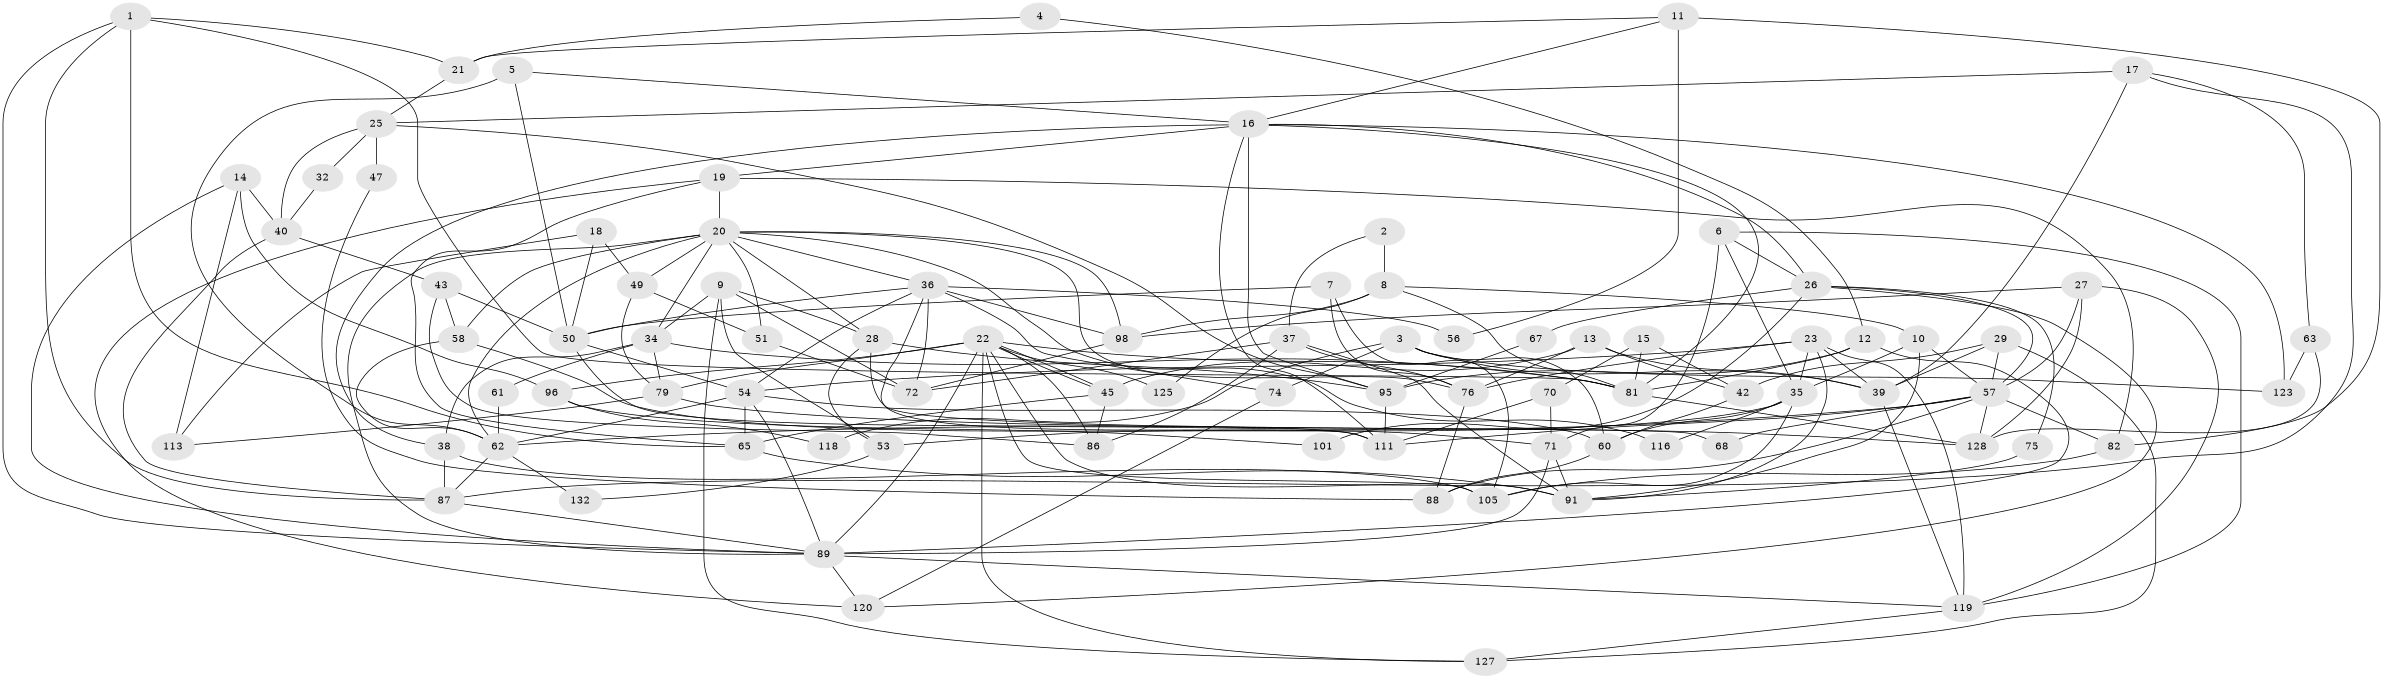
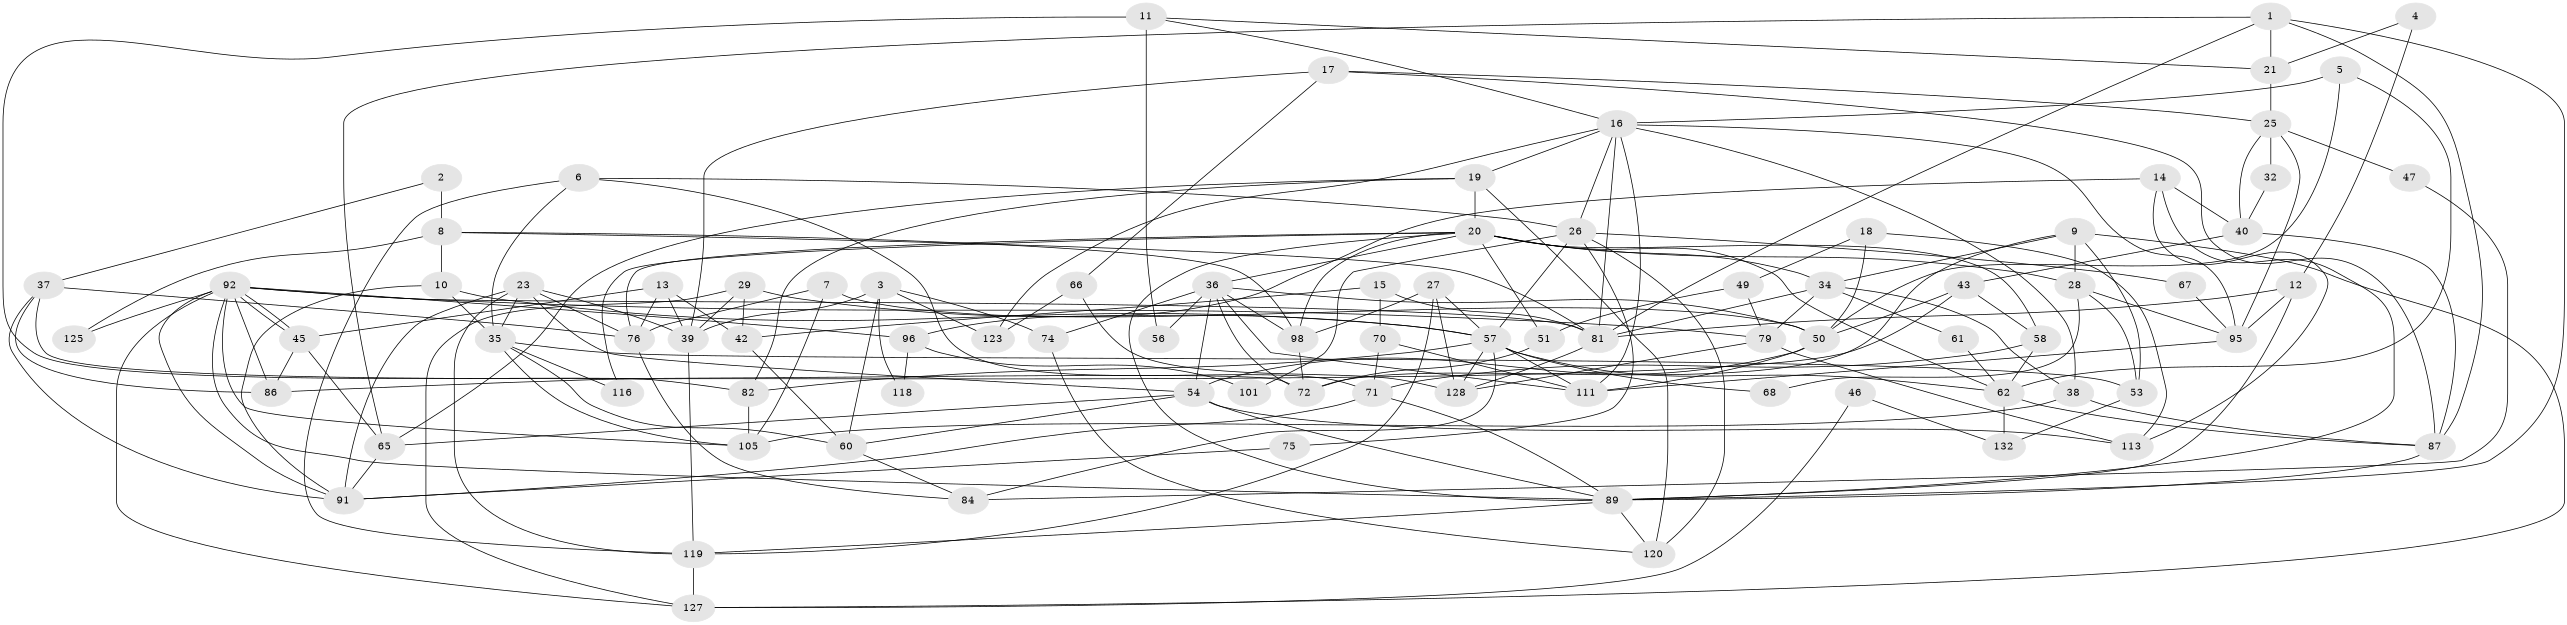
edge "20" -- "49": removed
node "22": label "22" -> "92"
node "63": label "63" -> "66"
node "46": added
edge "54" -- "62": now "54" -- "113"
node "88": label "88" -> "84"
